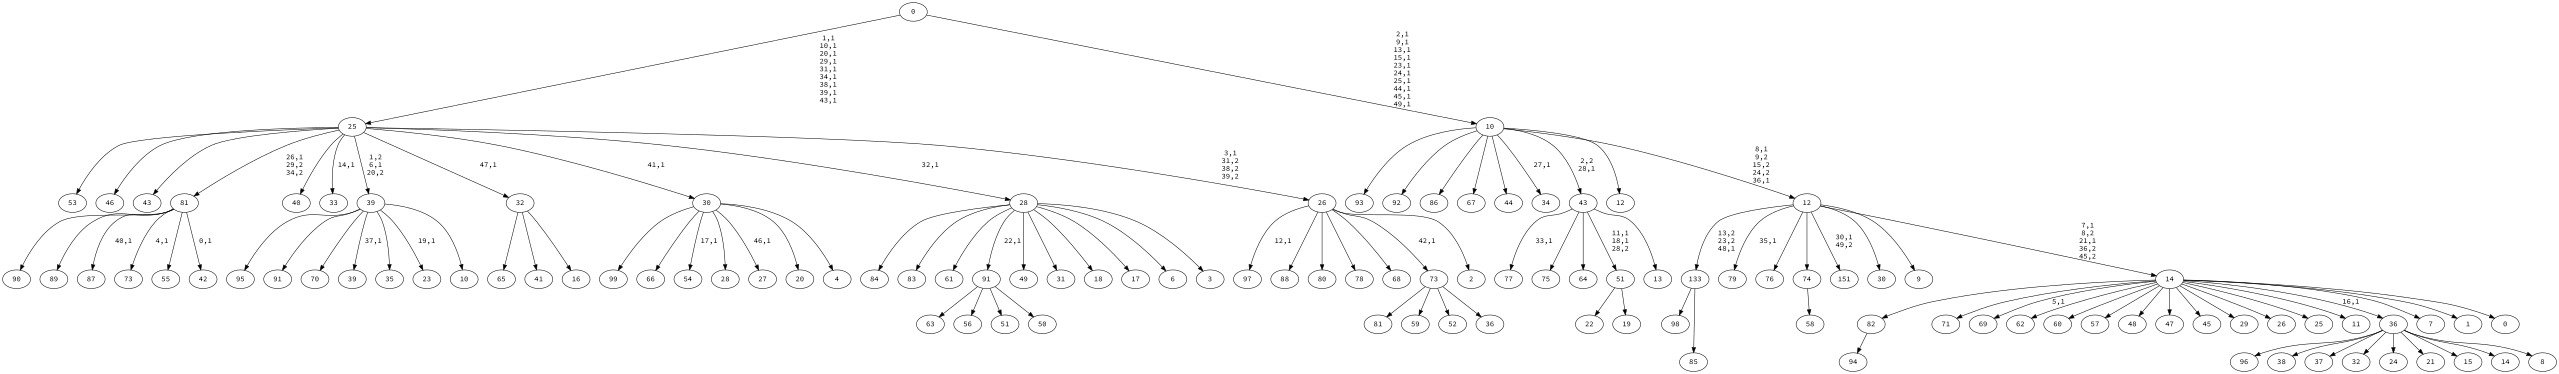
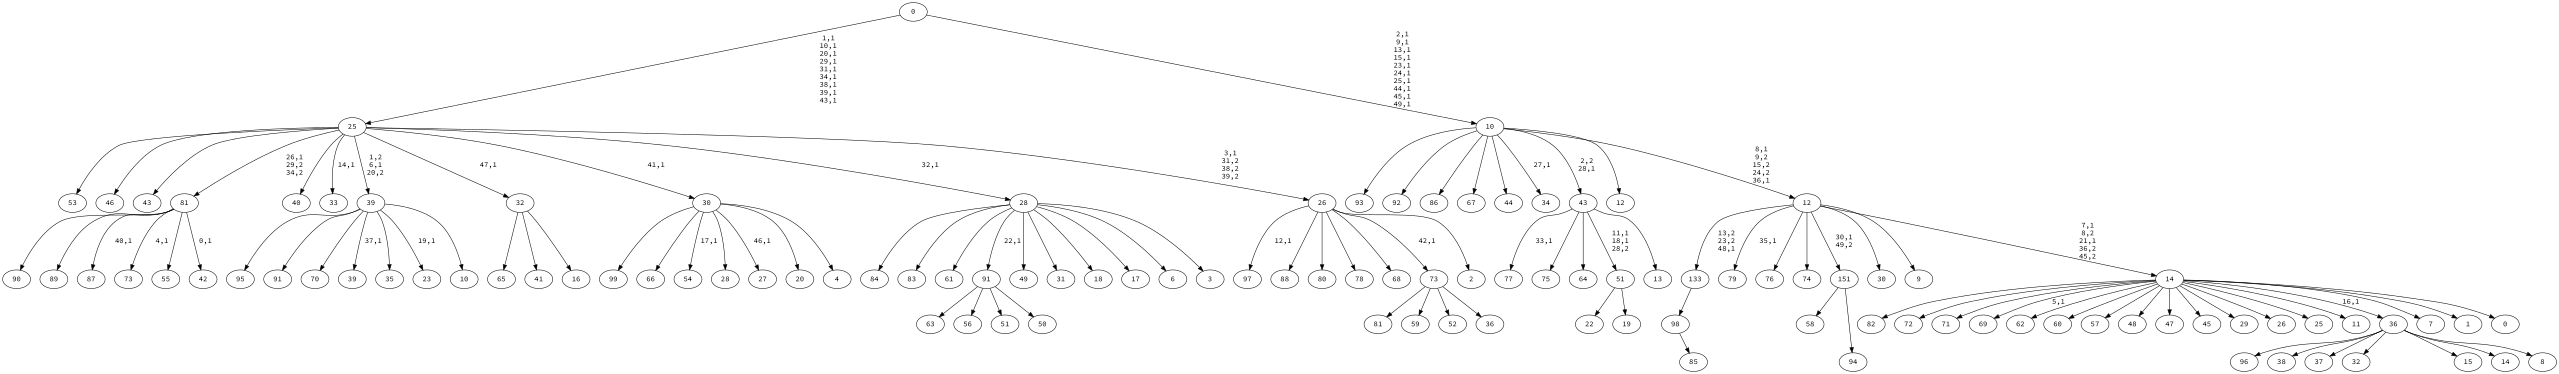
edge "74" -> "58": now "151" -> "58"
edge "133" -> "85": now "98" -> "85"
node "72": added
edge "82" -> "94": now "151" -> "94"
node "24": removed
node "21": removed
